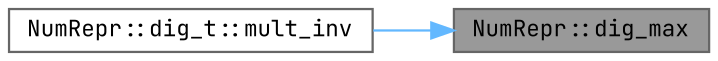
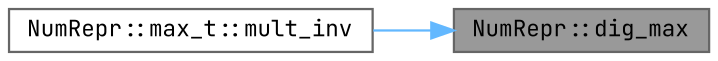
node "NumRepr::dig_t::mult_inv": label "NumRepr::dig_t::mult_inv" -> "NumRepr::max_t::mult_inv"
